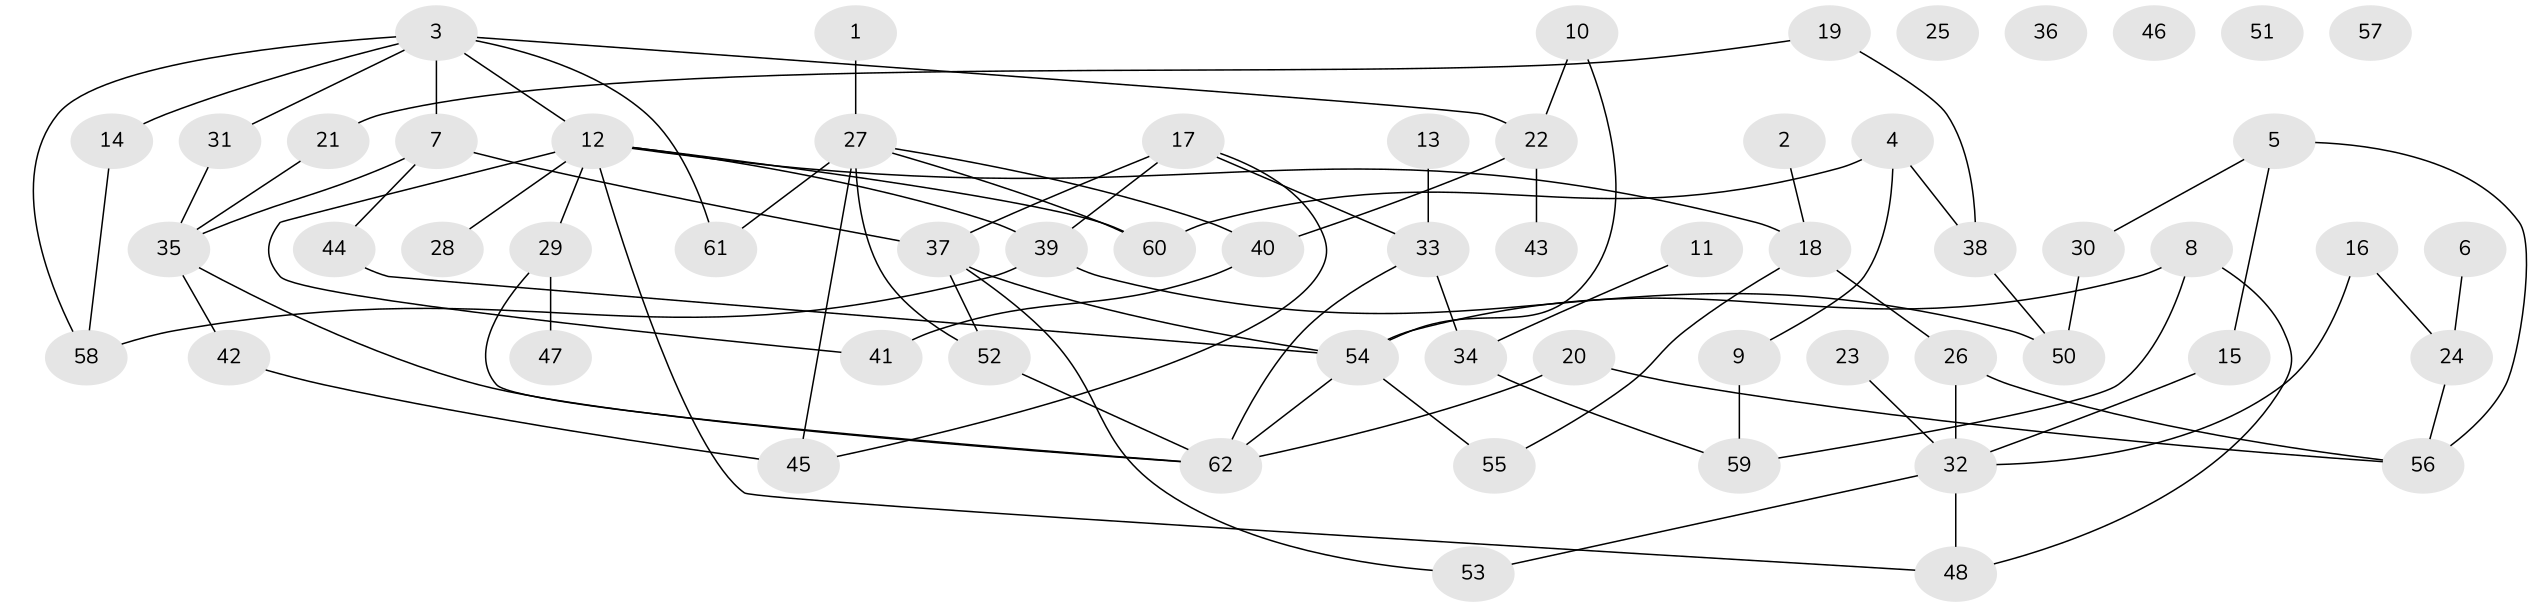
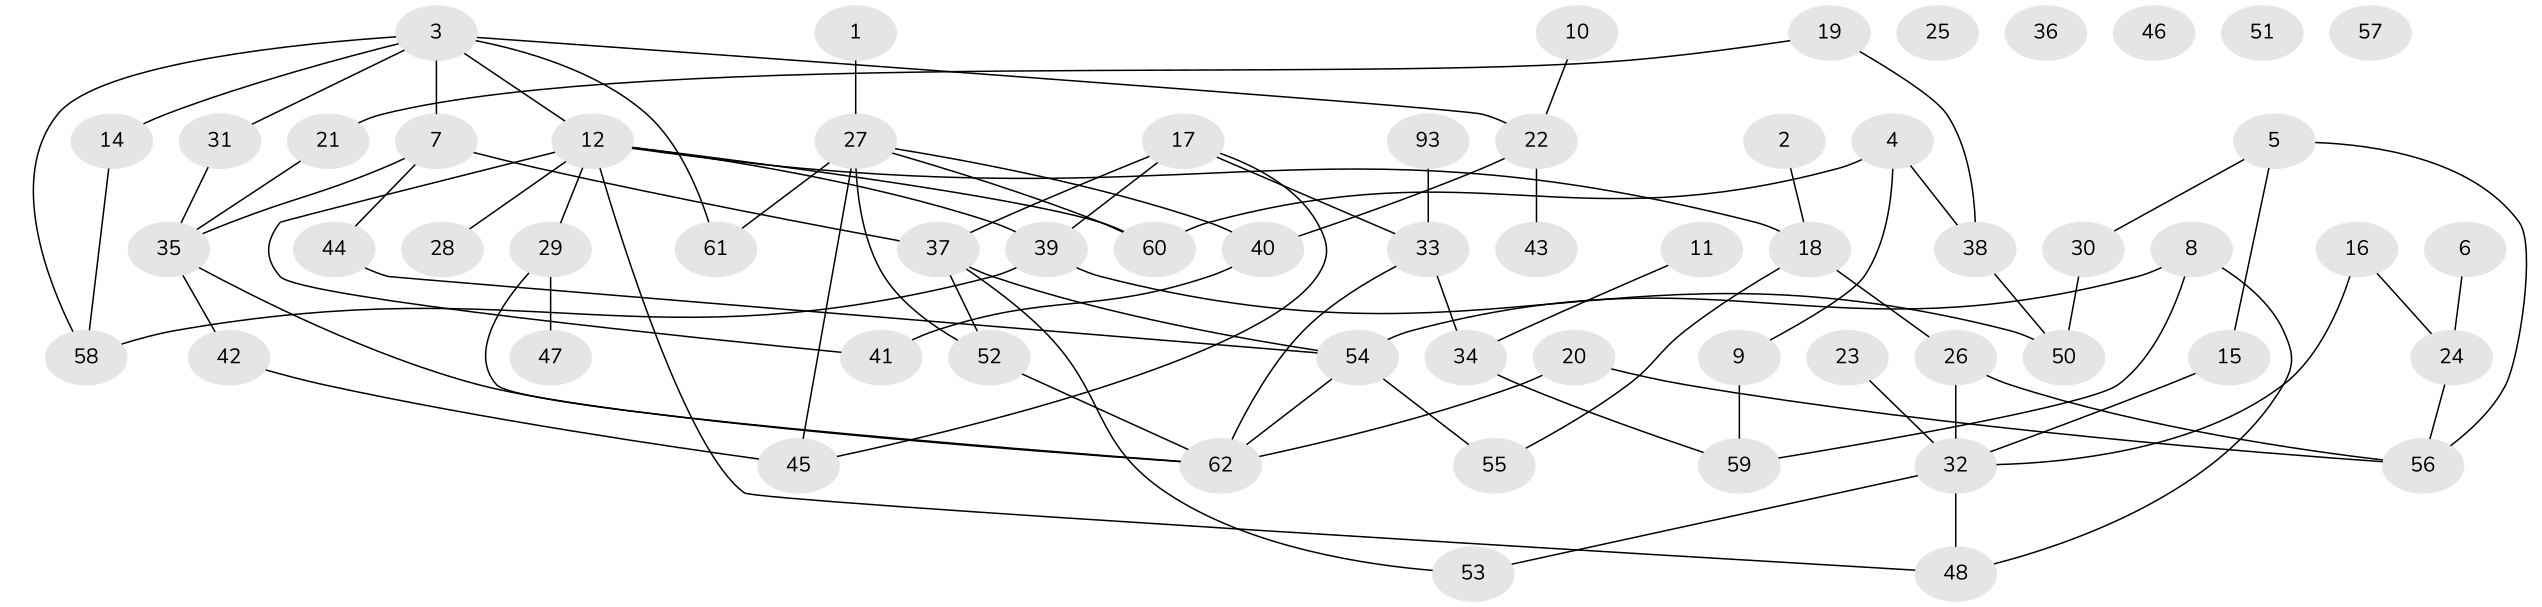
node "13": label "13" -> "93"
edge "10" -- "54": removed
